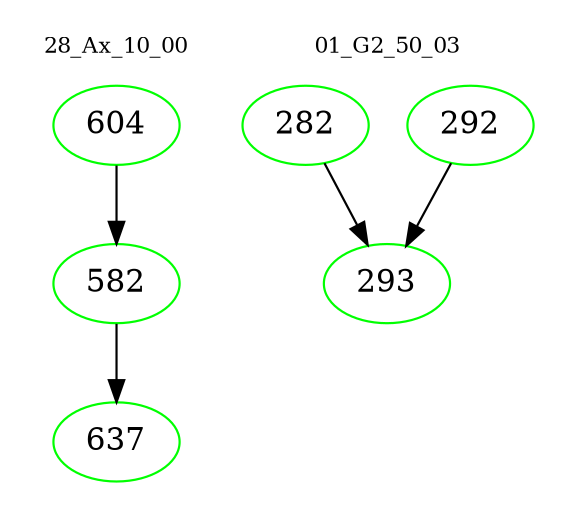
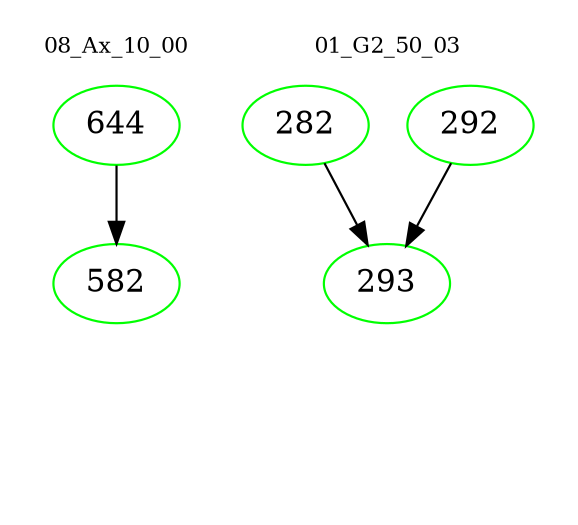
cluster "28_Ax_10_00": label "28_Ax_10_00" -> "08_Ax_10_00"
node "604": label "604" -> "644"
node "637": removed
